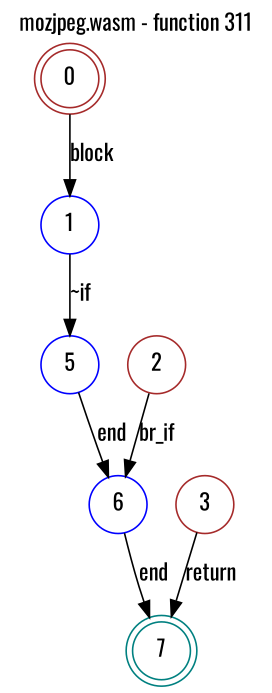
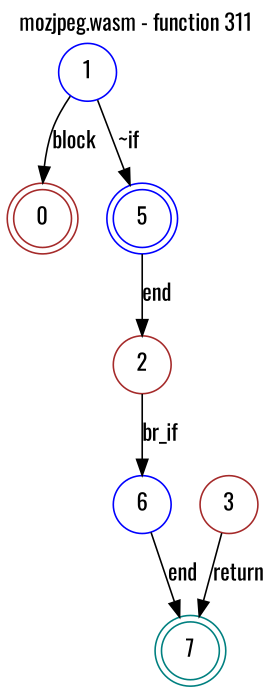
edge "0" -> "1": reversed
node "5": shape circle -> doublecircle
edge "5" -> "6": now "5" -> "2"
